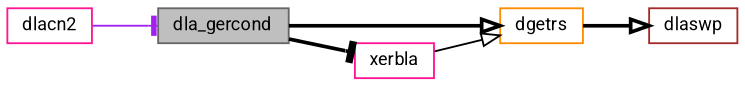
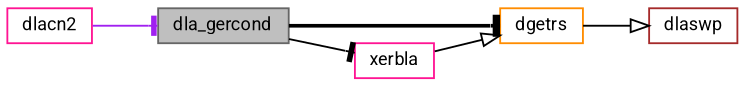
edge "dla_gercond" -> "dgetrs": arrowhead onormal -> tee
edge "dgetrs" -> "dlaswp": style bold -> solid
edge "dla_gercond" -> "xerbla": style bold -> solid
